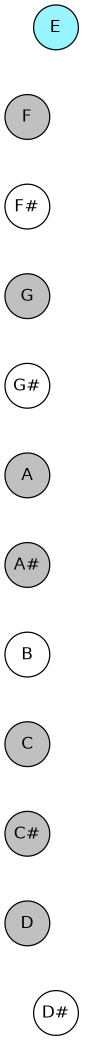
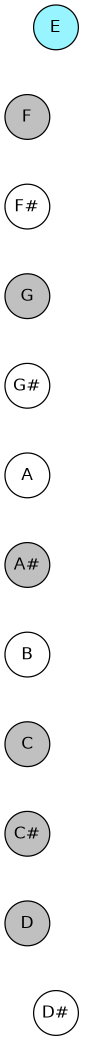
node "A": fillcolor gray -> white
